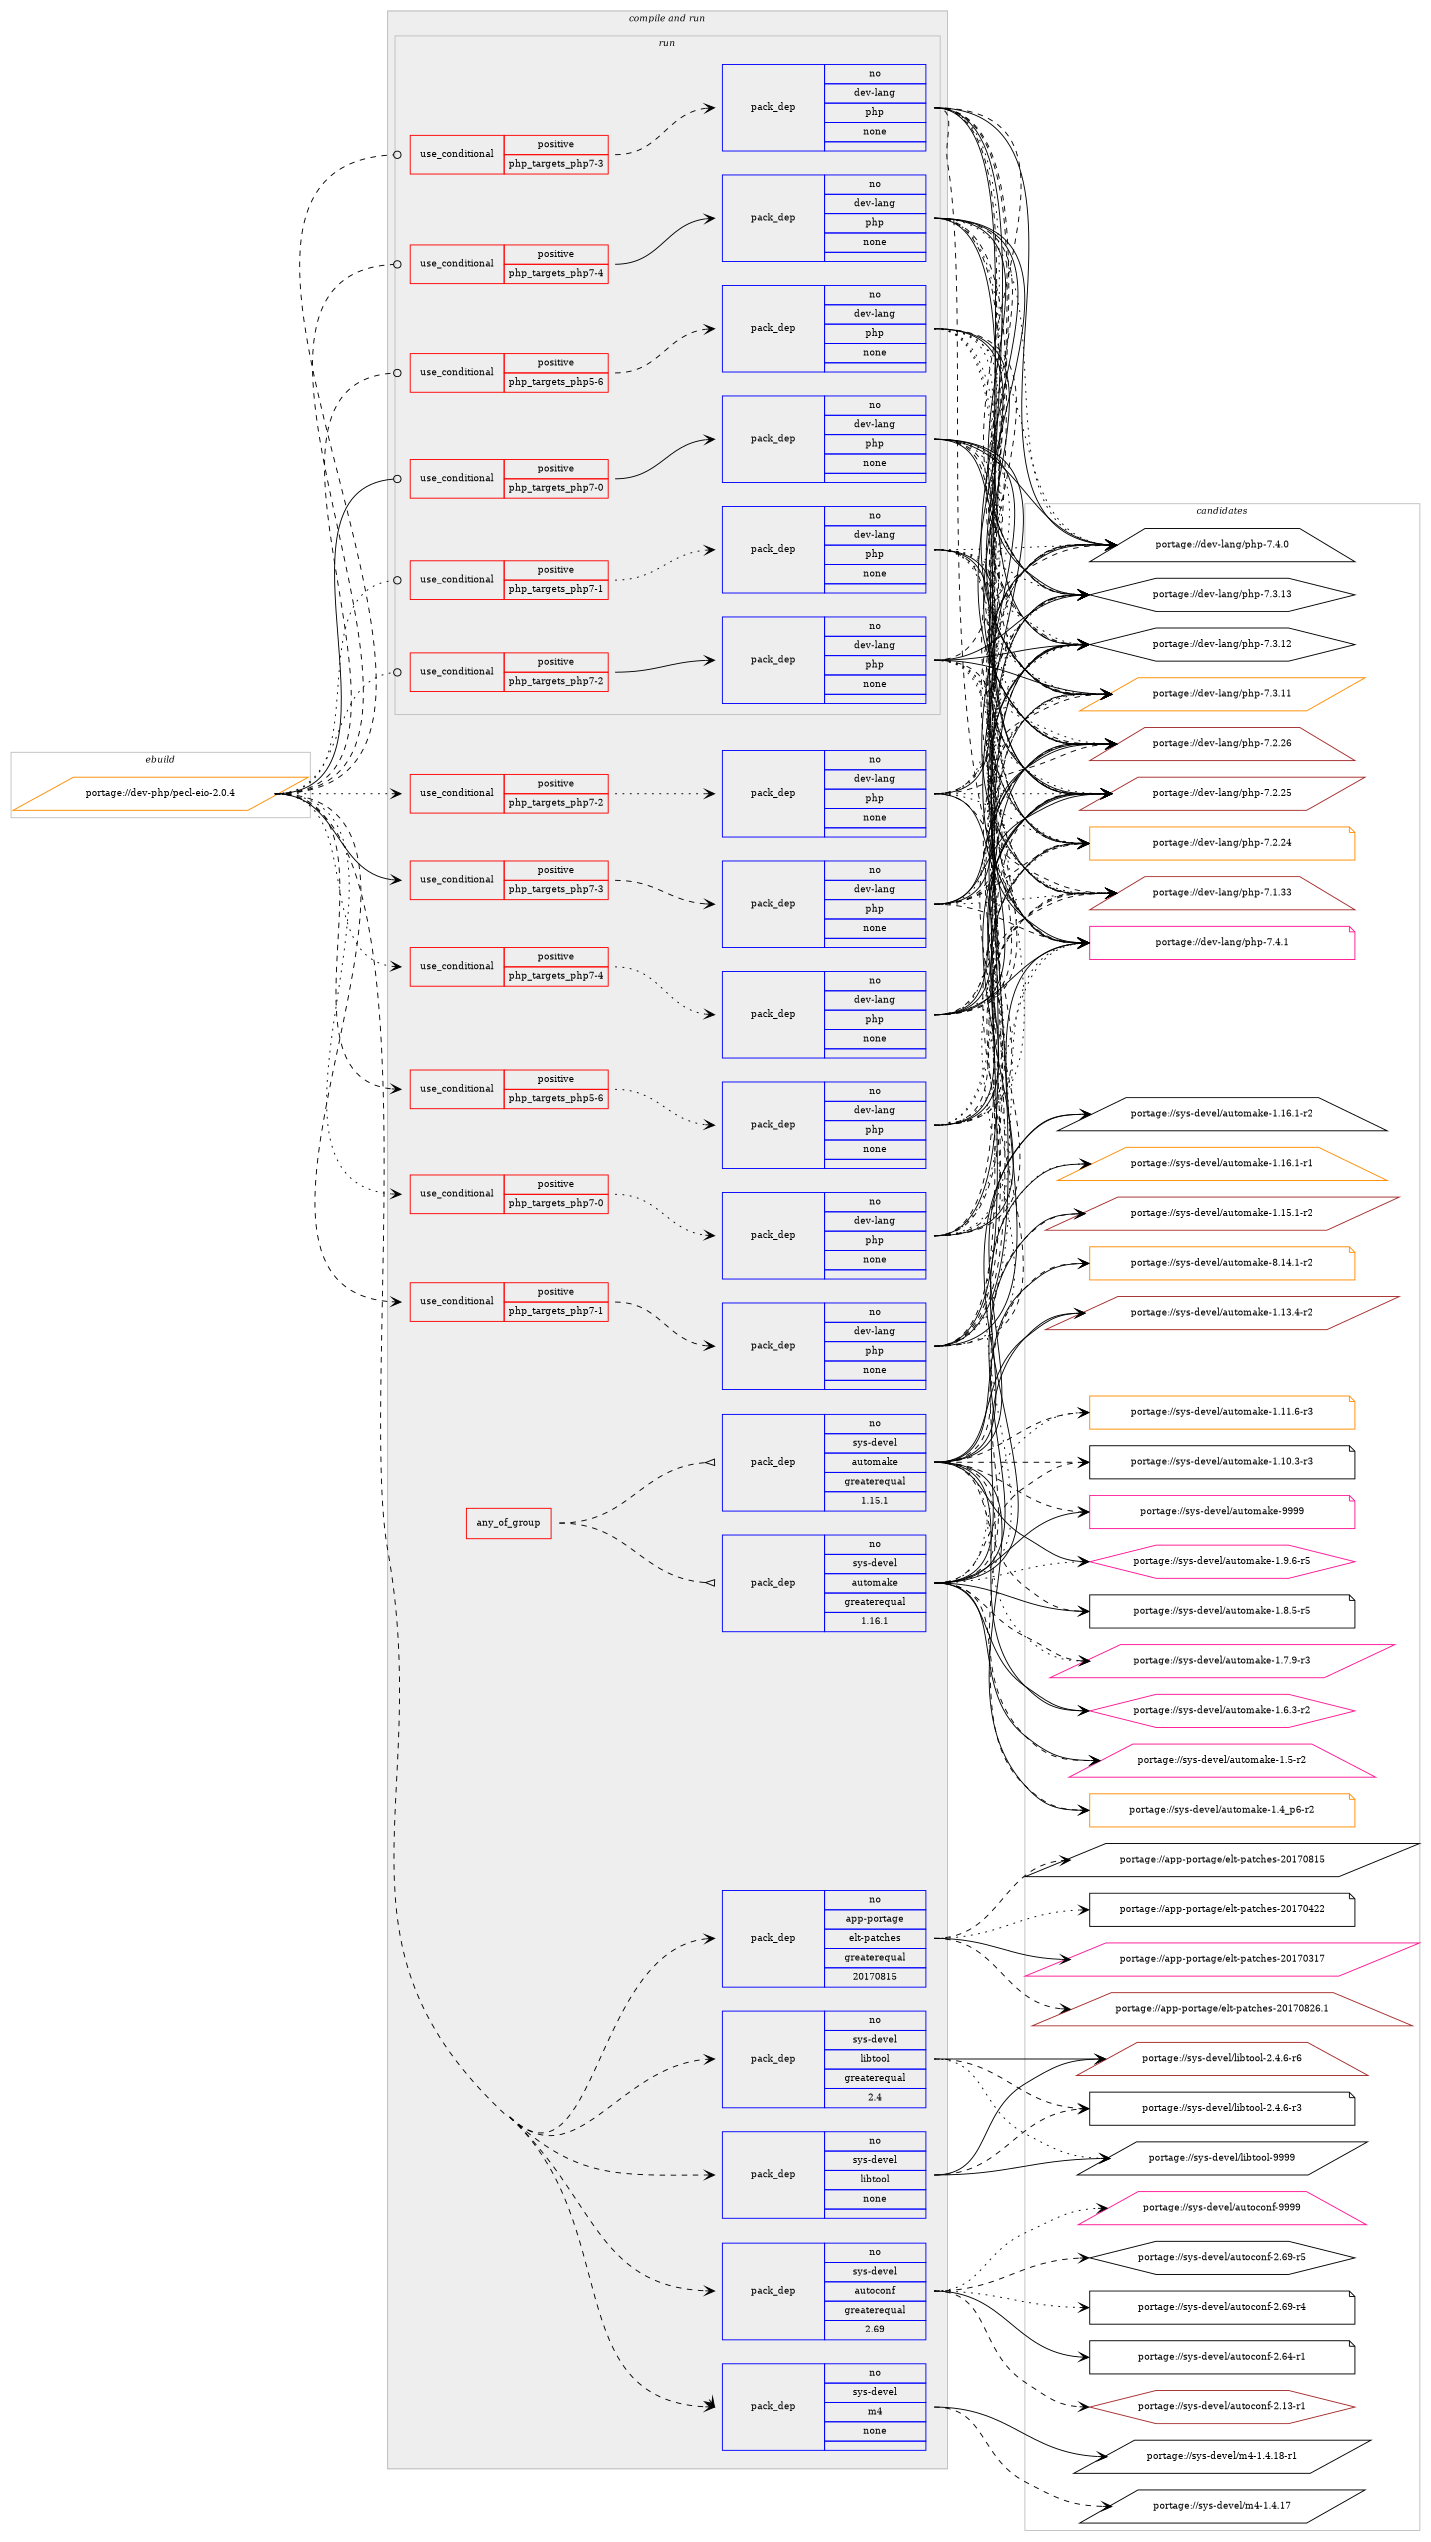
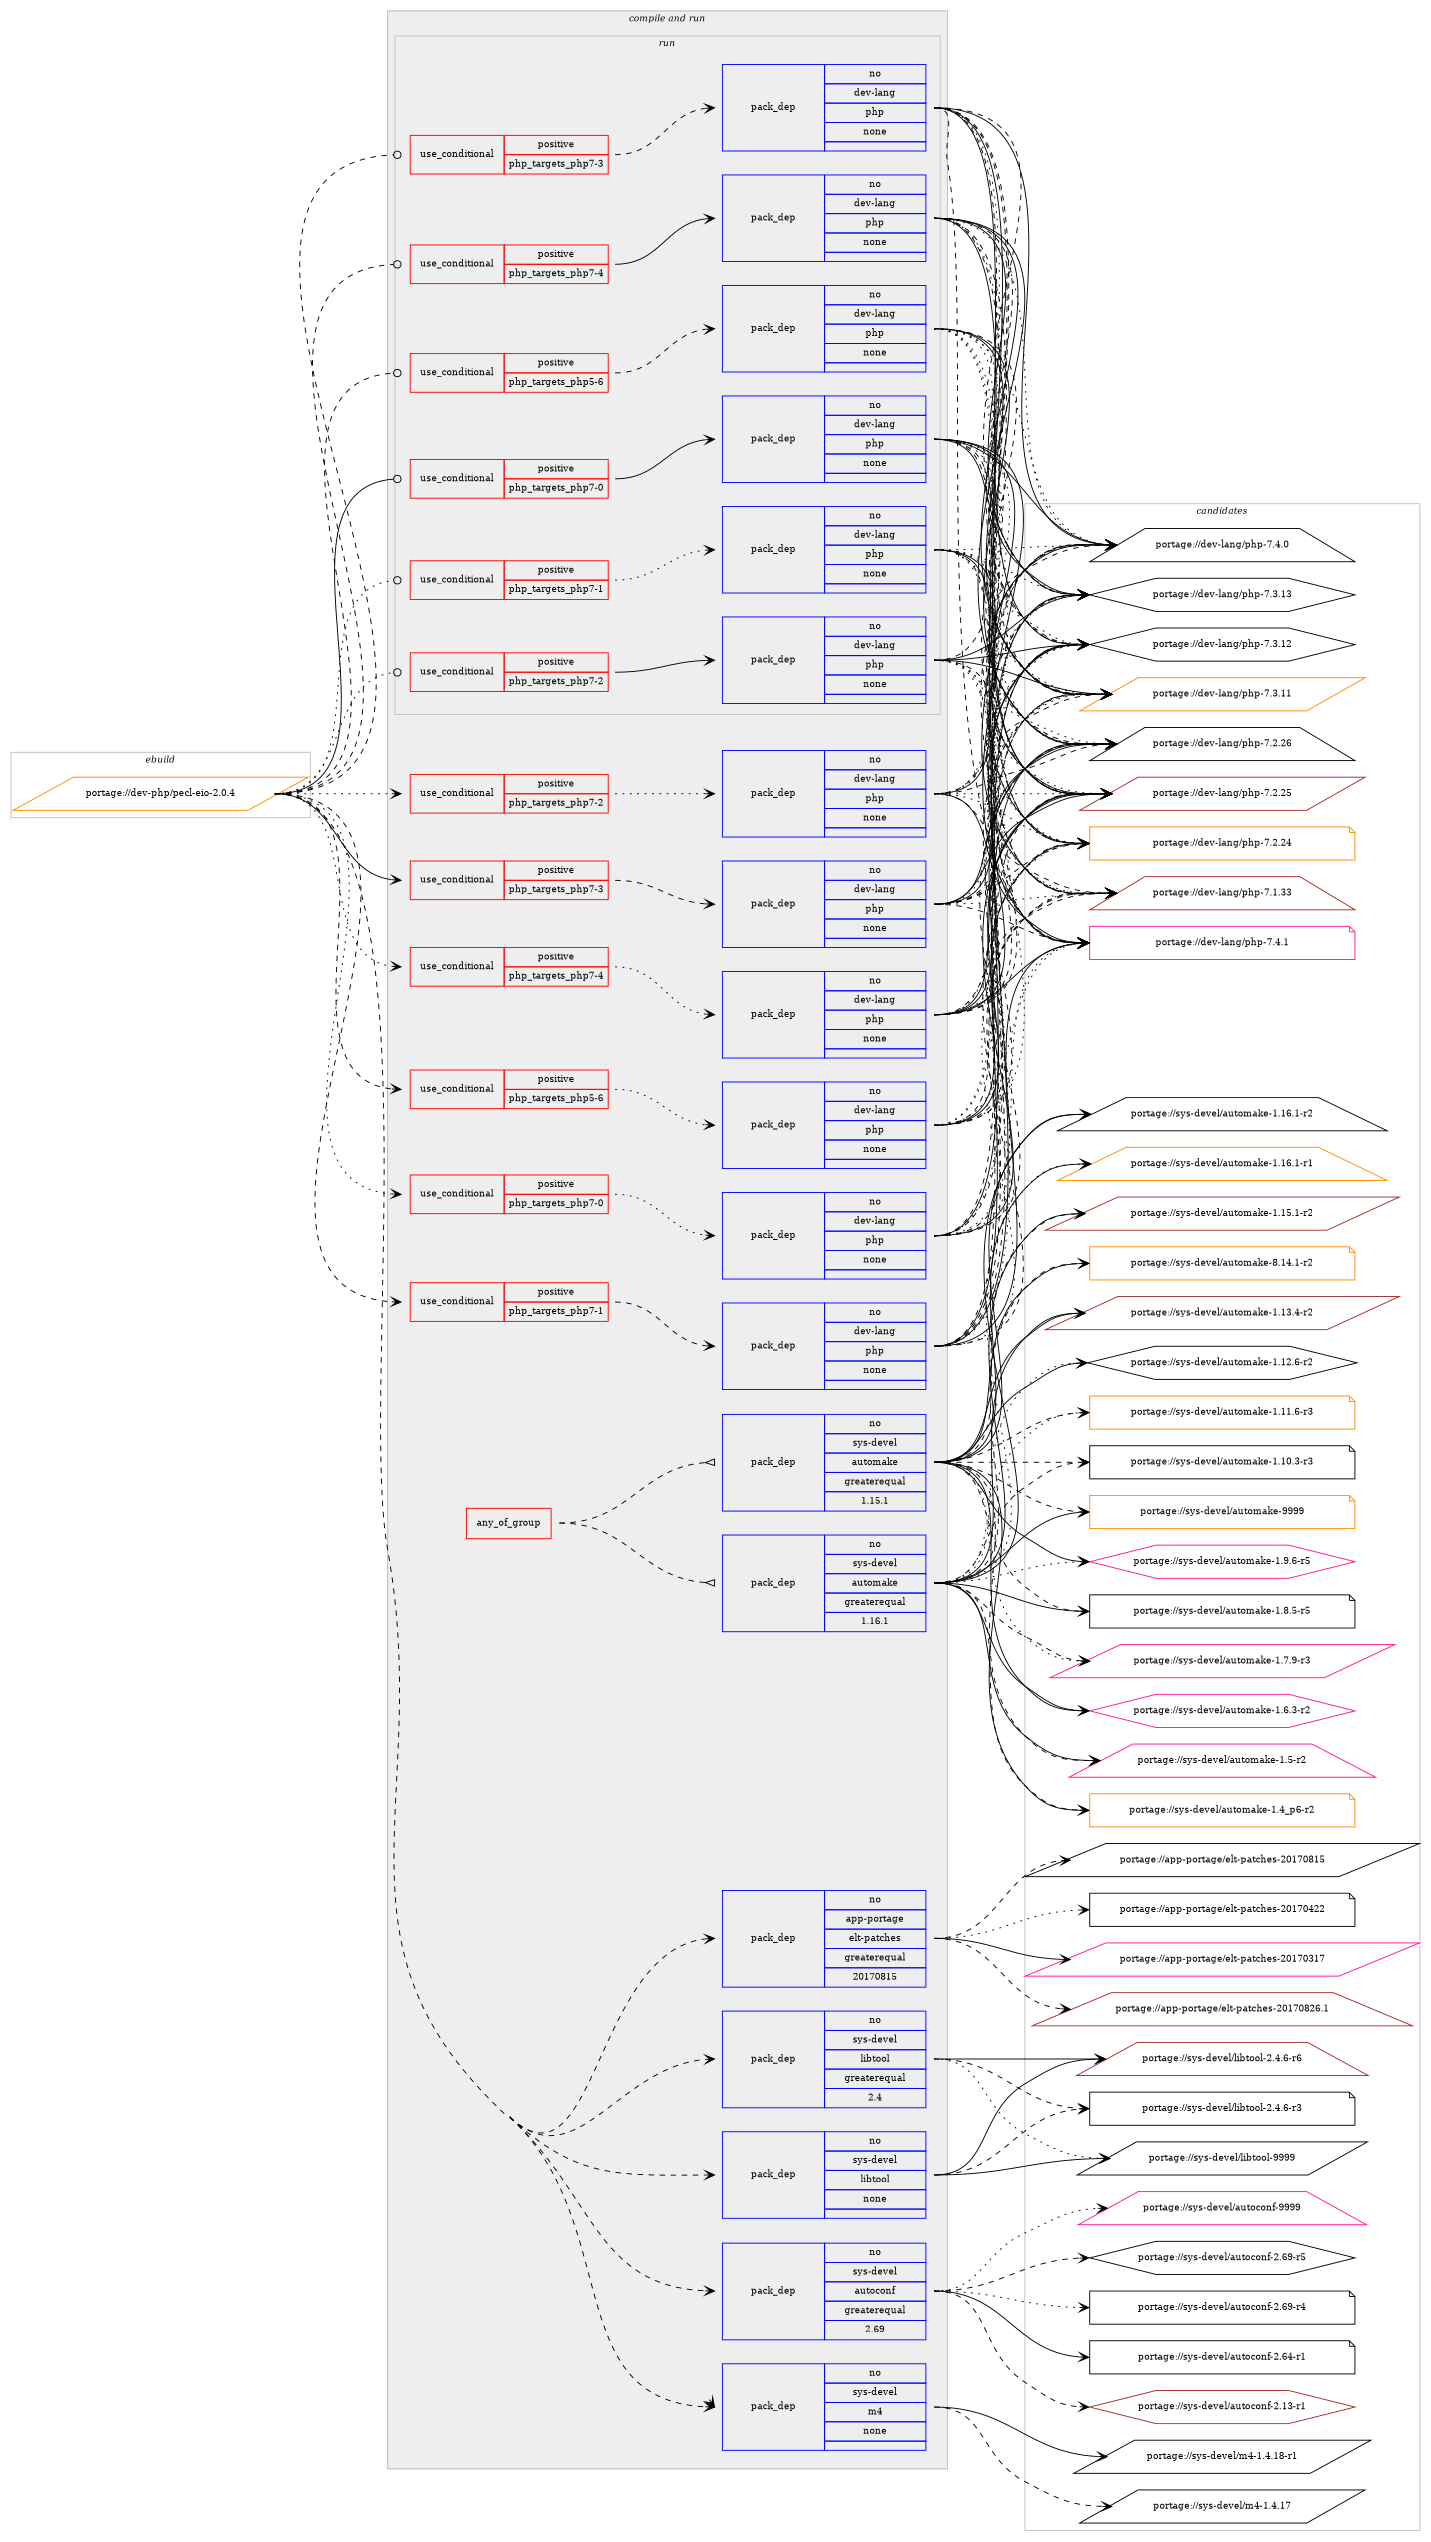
node "portage://dev-lang/php-7.2.26": color brown -> black
node "portage://sys-devel/automake-1.12.6-r2": added
node "portage://sys-devel/automake-9999": color deeppink -> darkorange
